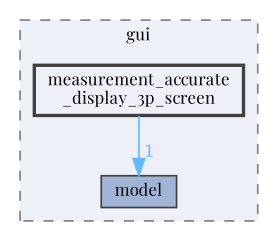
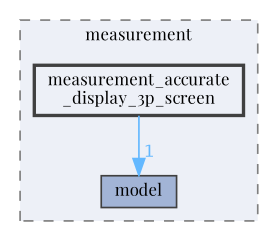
cluster "gui": label "gui" -> "measurement"
